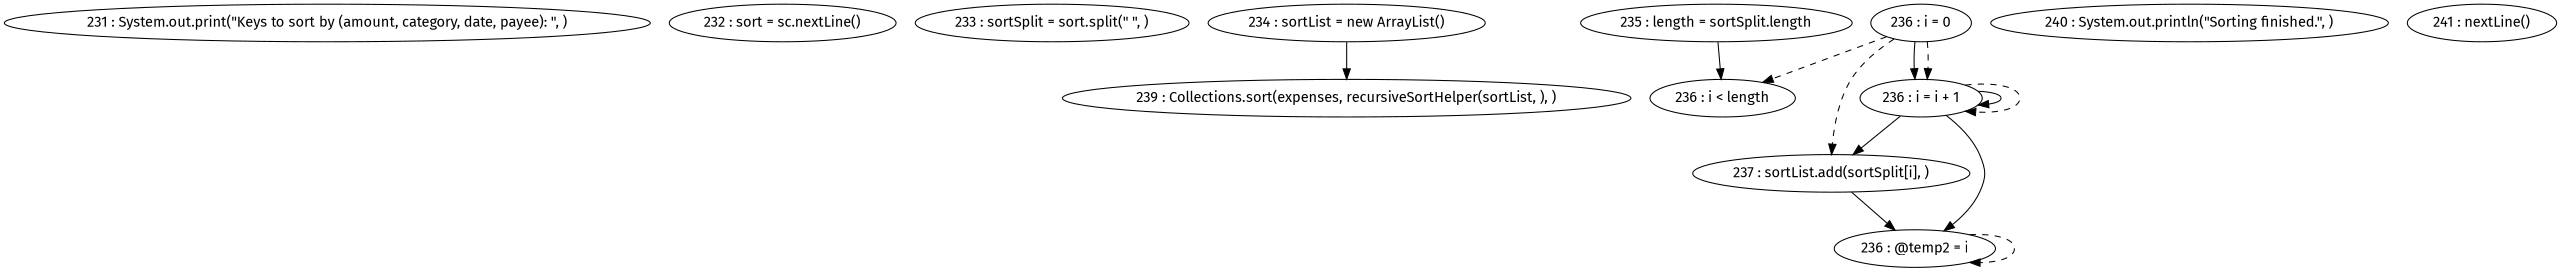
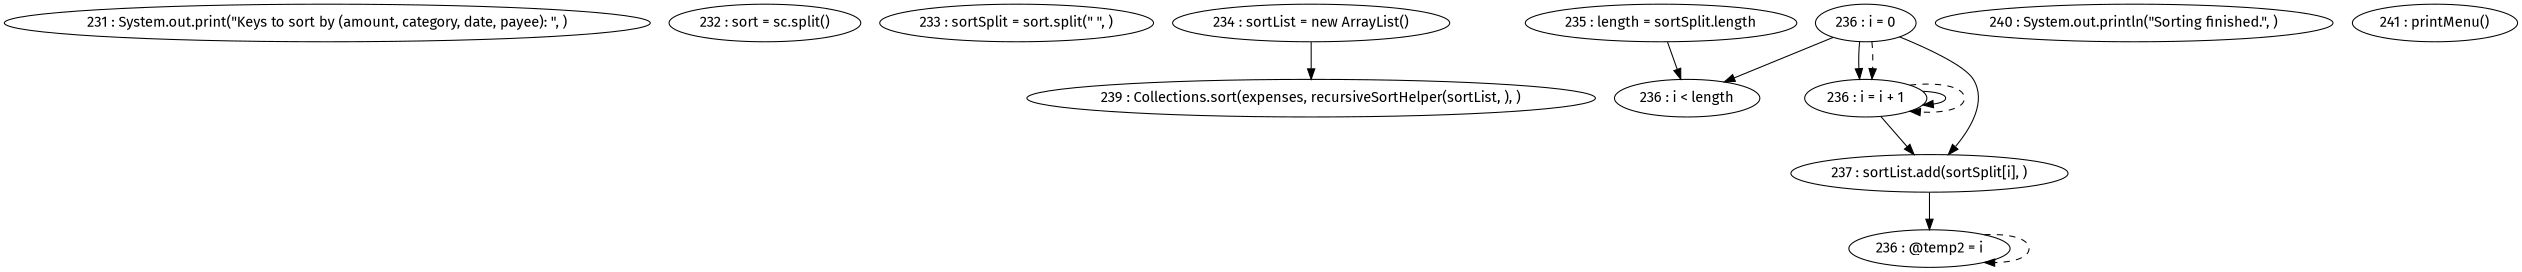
node "232 : sort = sc.nextLine()": label "232 : sort = sc.nextLine()" -> "232 : sort = sc.split()"
node "241 : nextLine()": label "241 : nextLine()" -> "241 : printMenu()"
edge "236 : i = 0" -> "236 : i < length": style dashed -> solid
edge "236 : i = 0" -> "237 : sortList.add(sortSplit[i], )": style dashed -> solid
edge "236 : i = i + 1" -> "236 : @temp2 = i": removed
